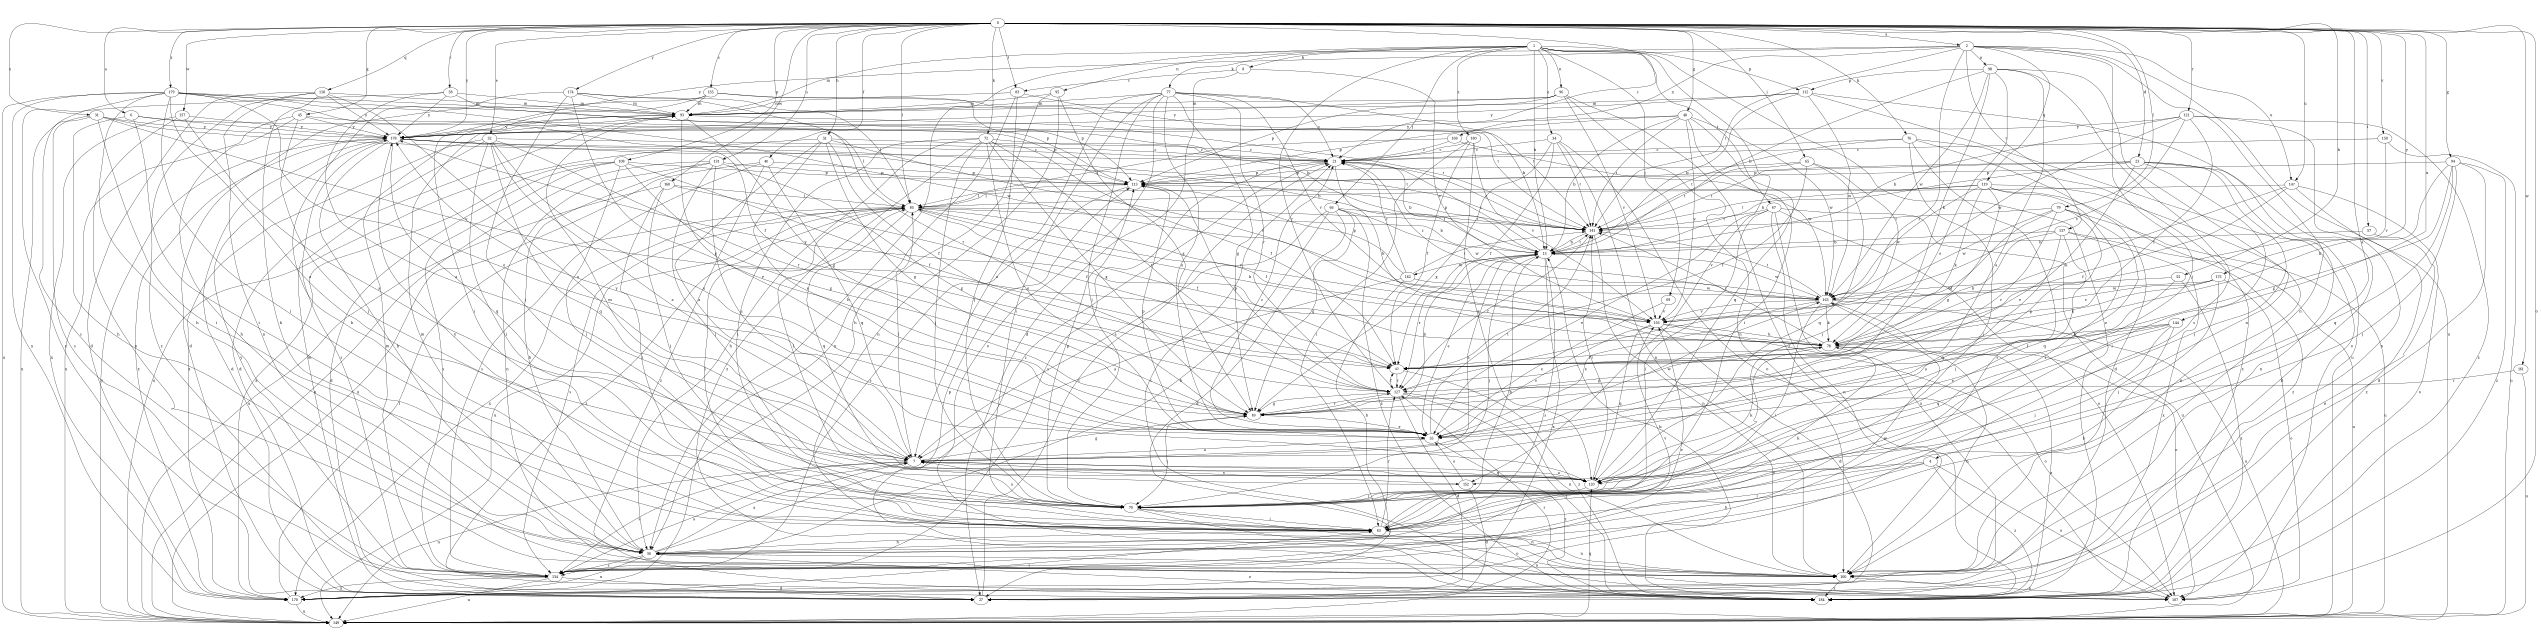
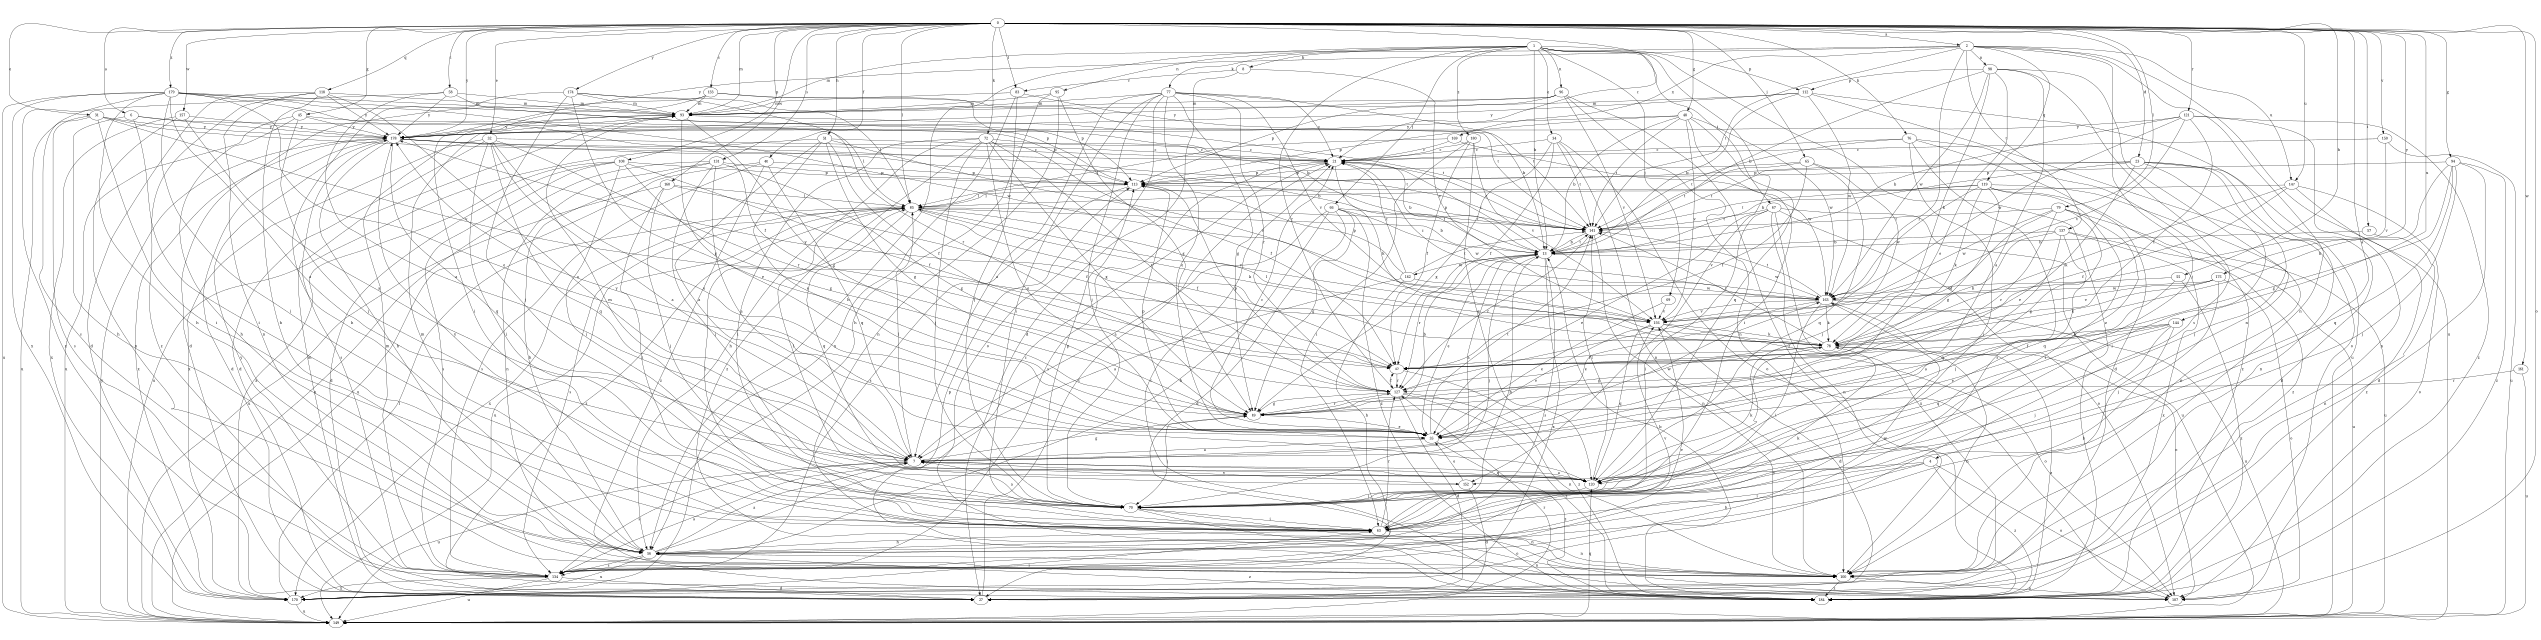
edge "0" -> "93": added, label "m"
